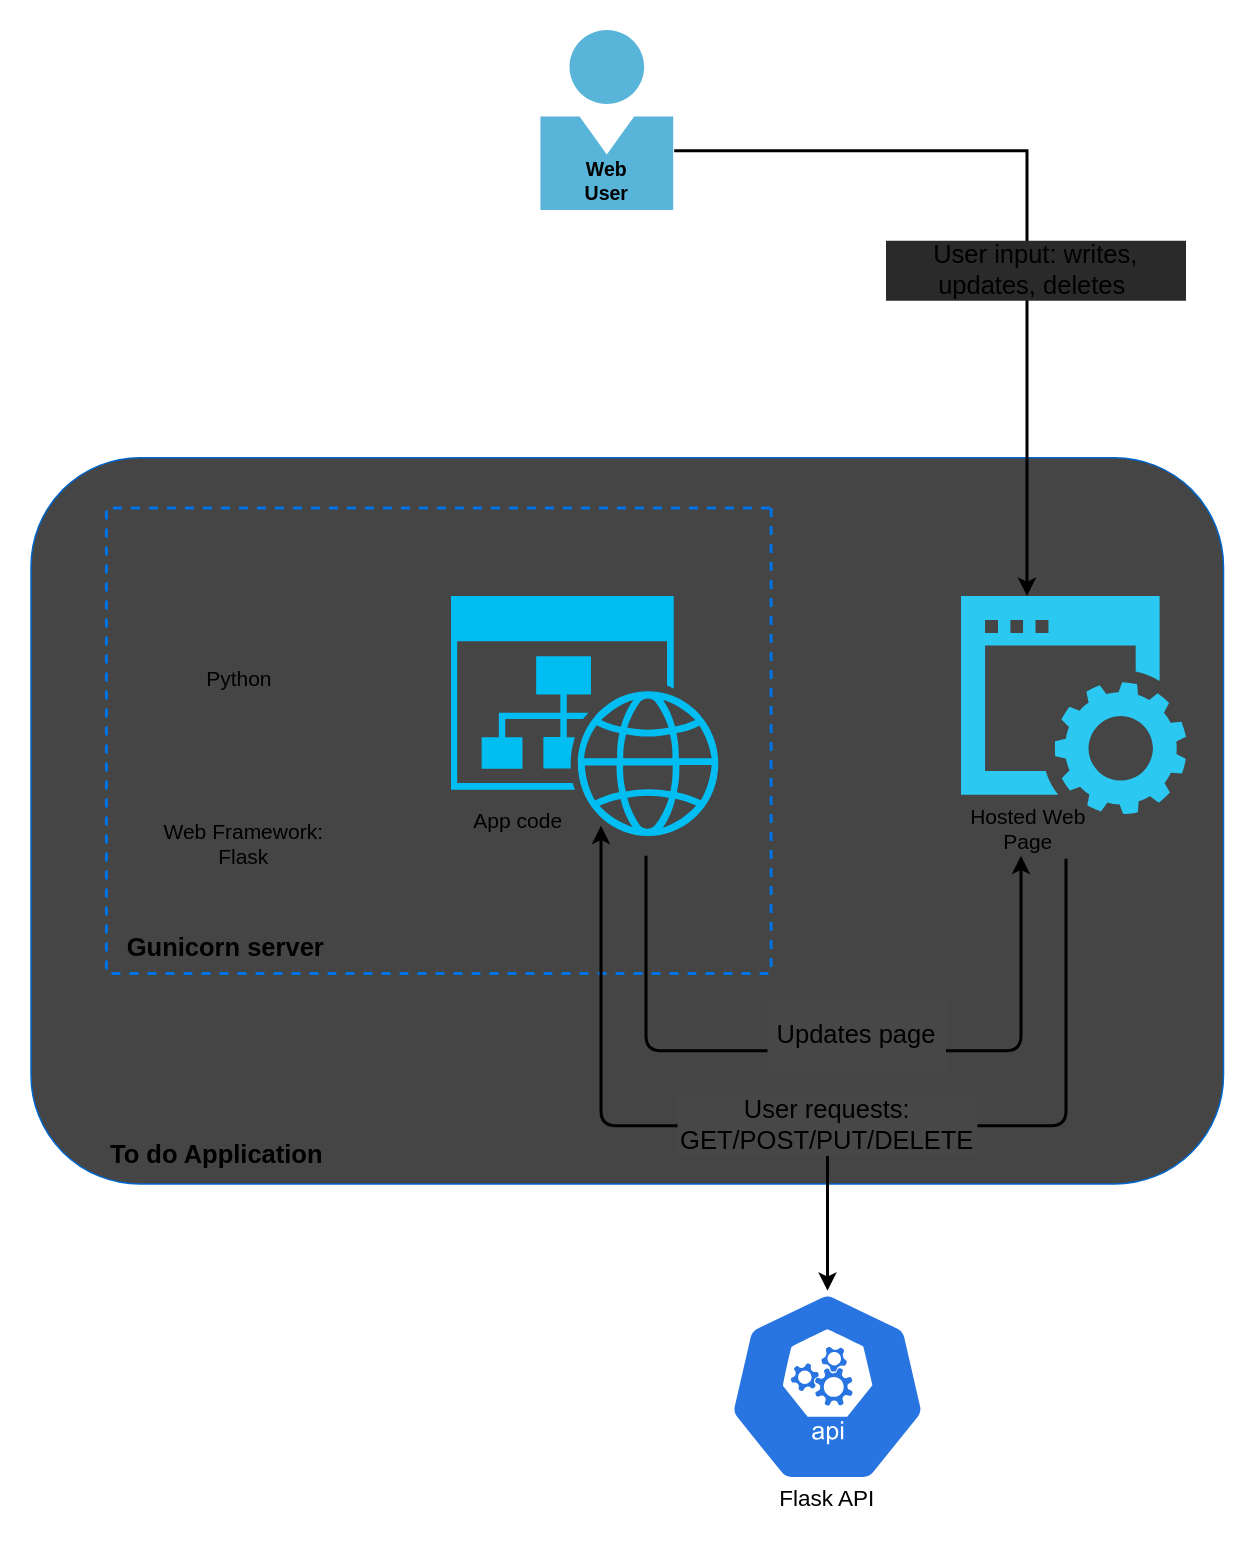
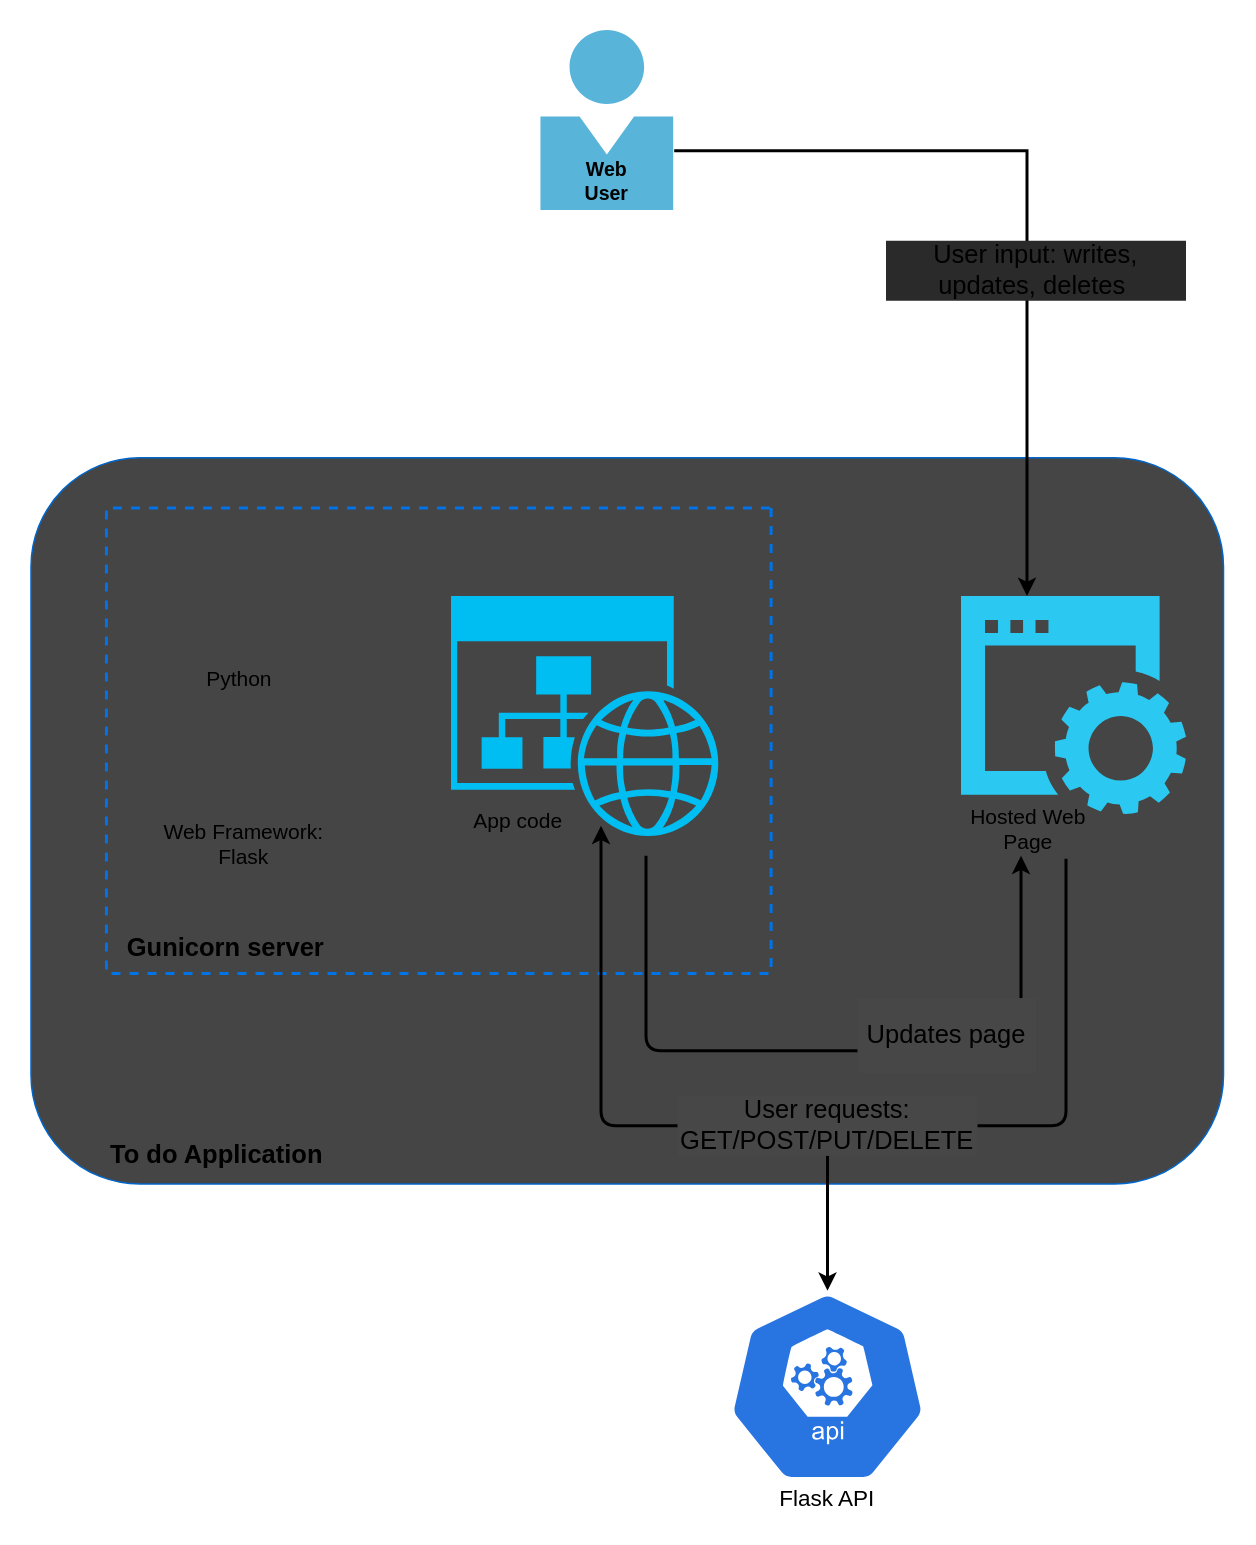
node "Updates page": moved (857, 1036) -> (947, 1036)
